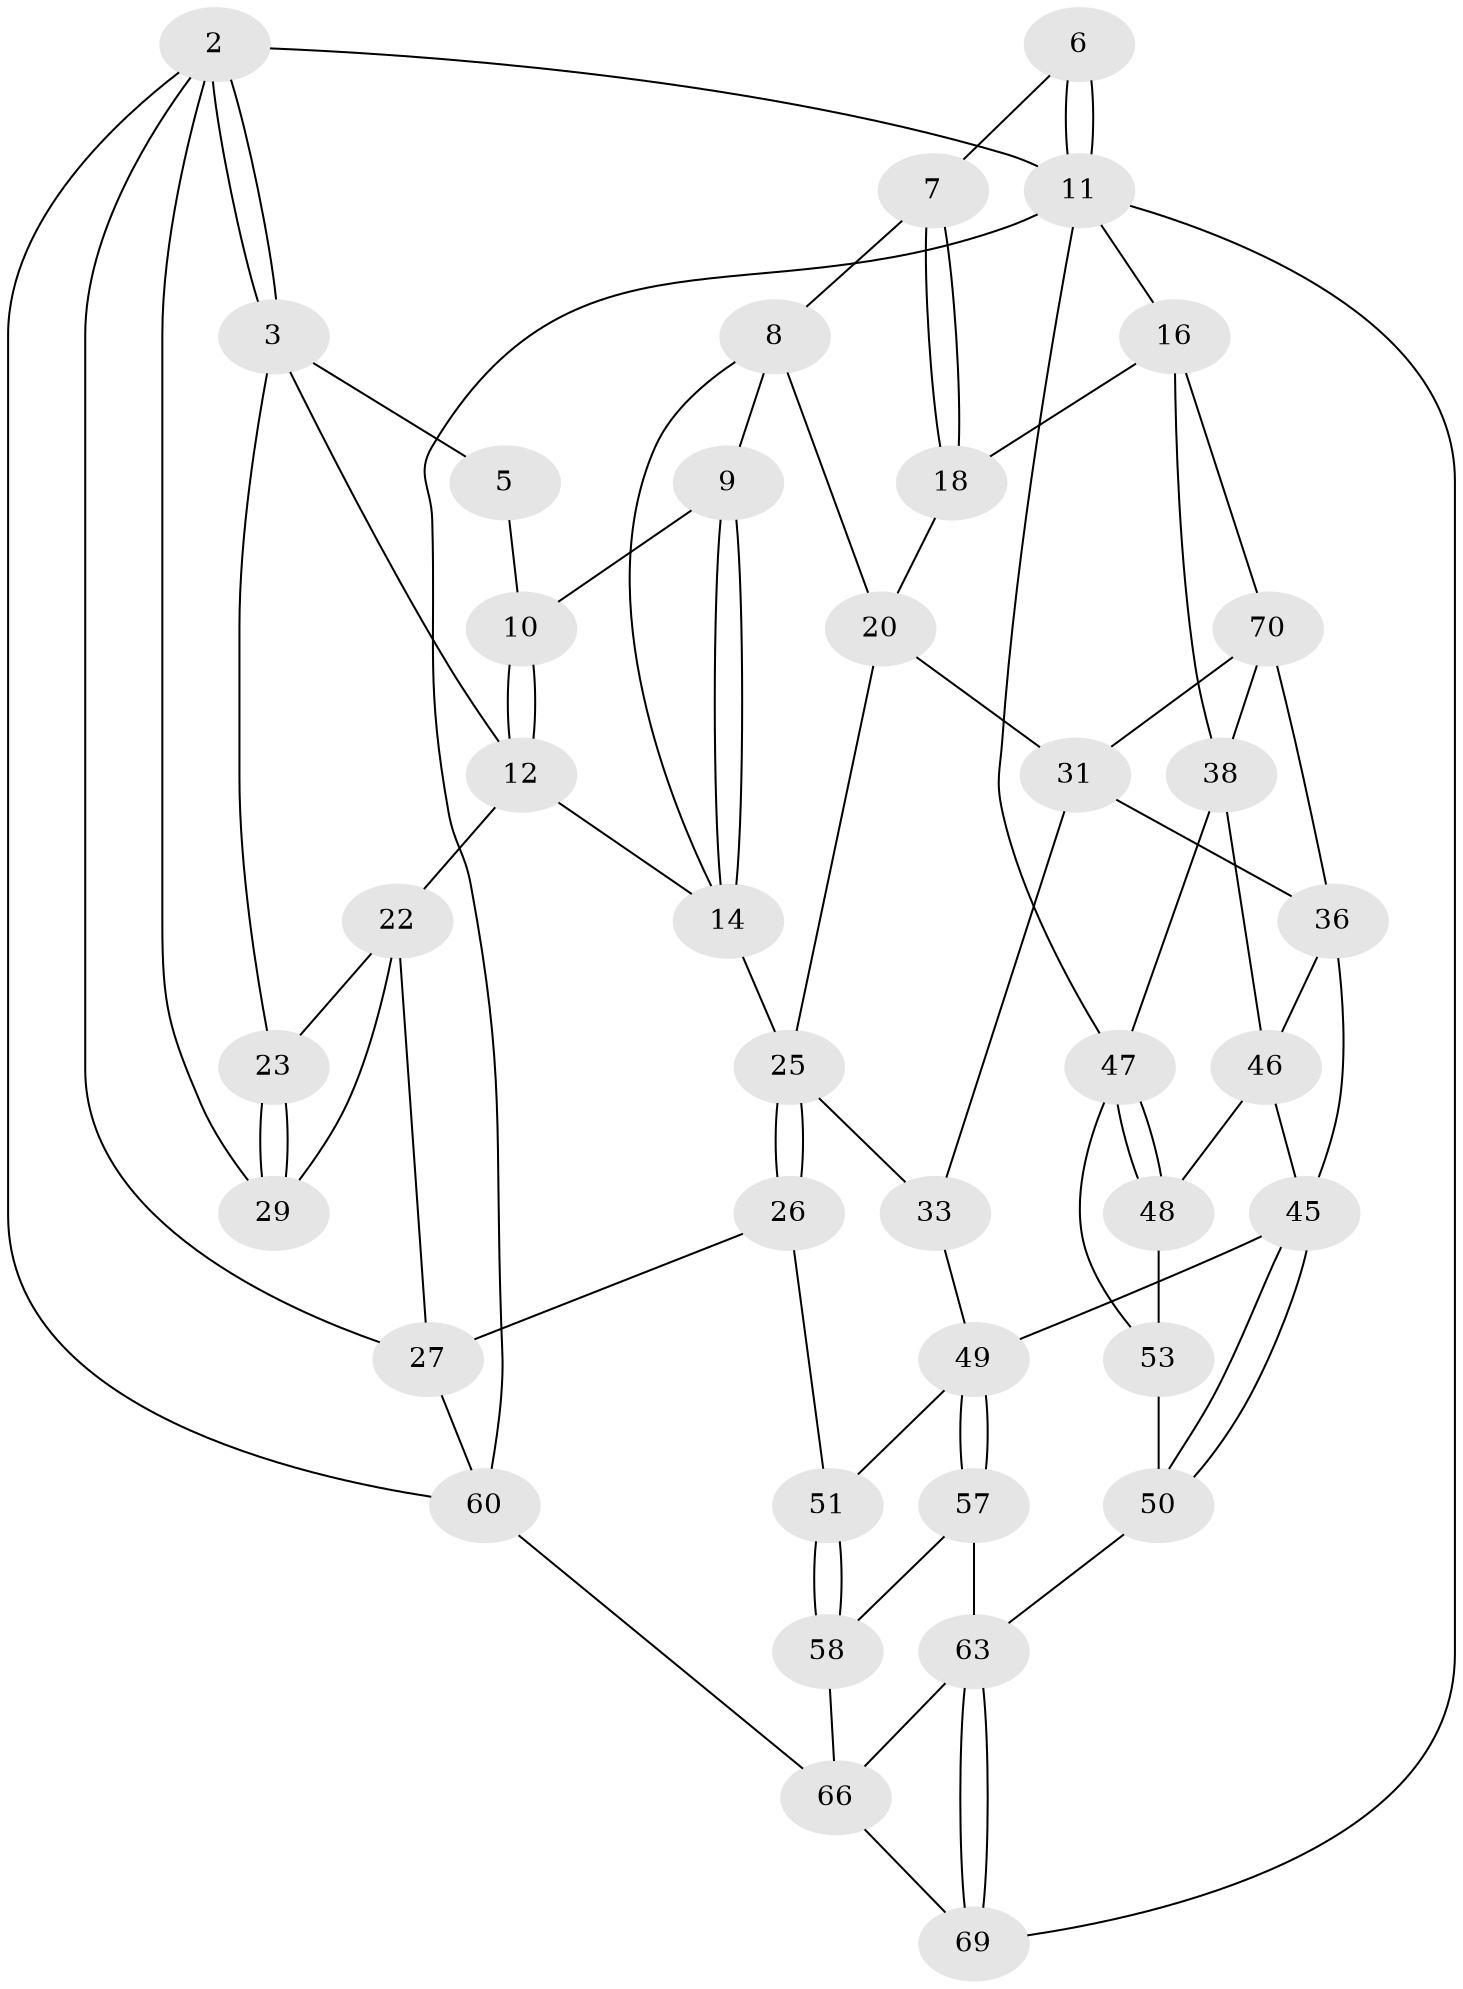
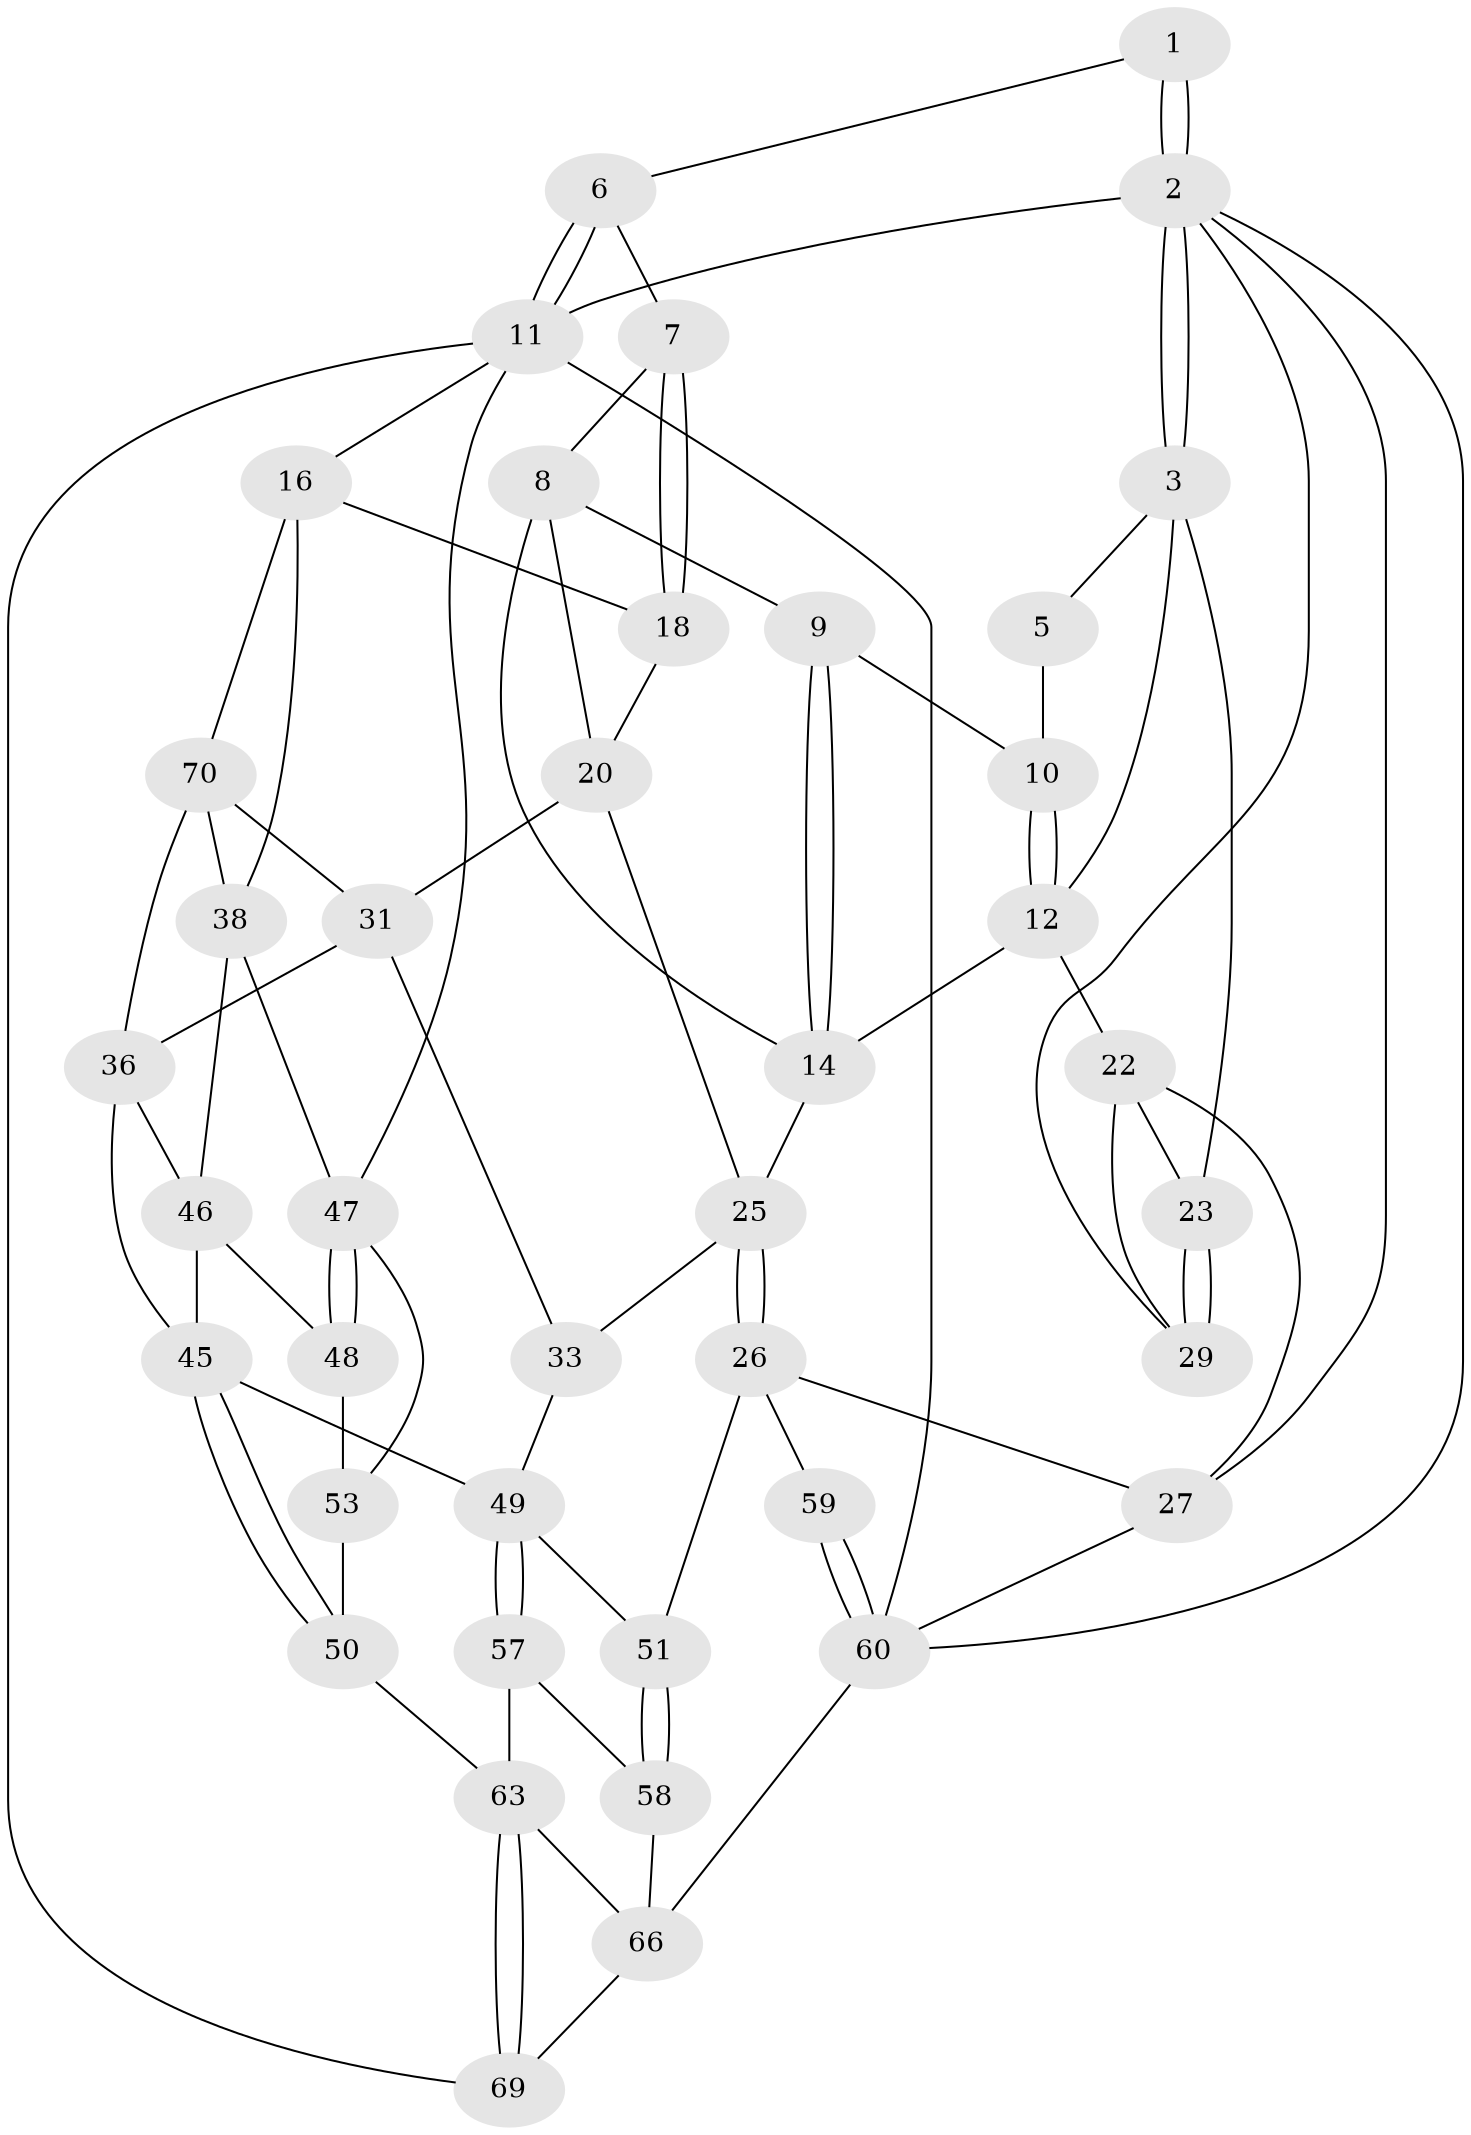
node "1": added
node "59": added
